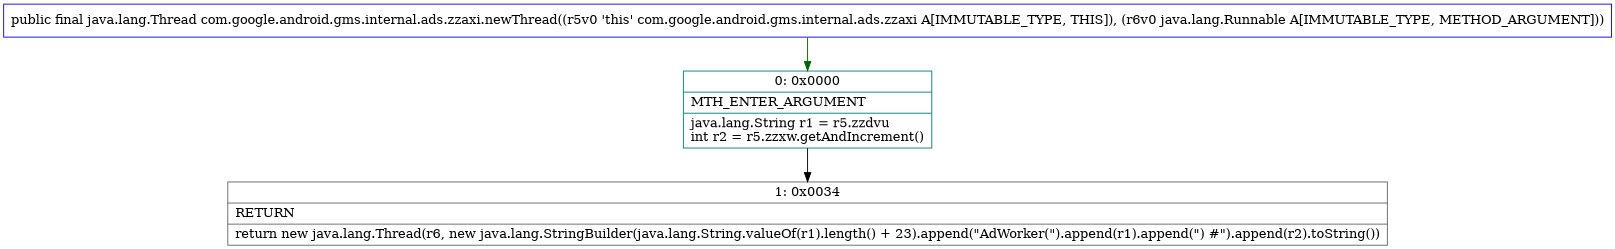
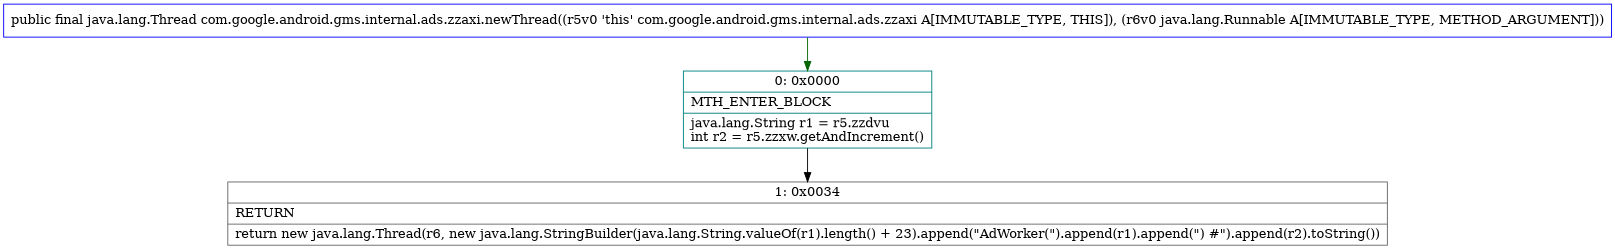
node "0: 0x0000": text "MTH_ENTER_ARGUMENT" -> "MTH_ENTER_BLOCK"
